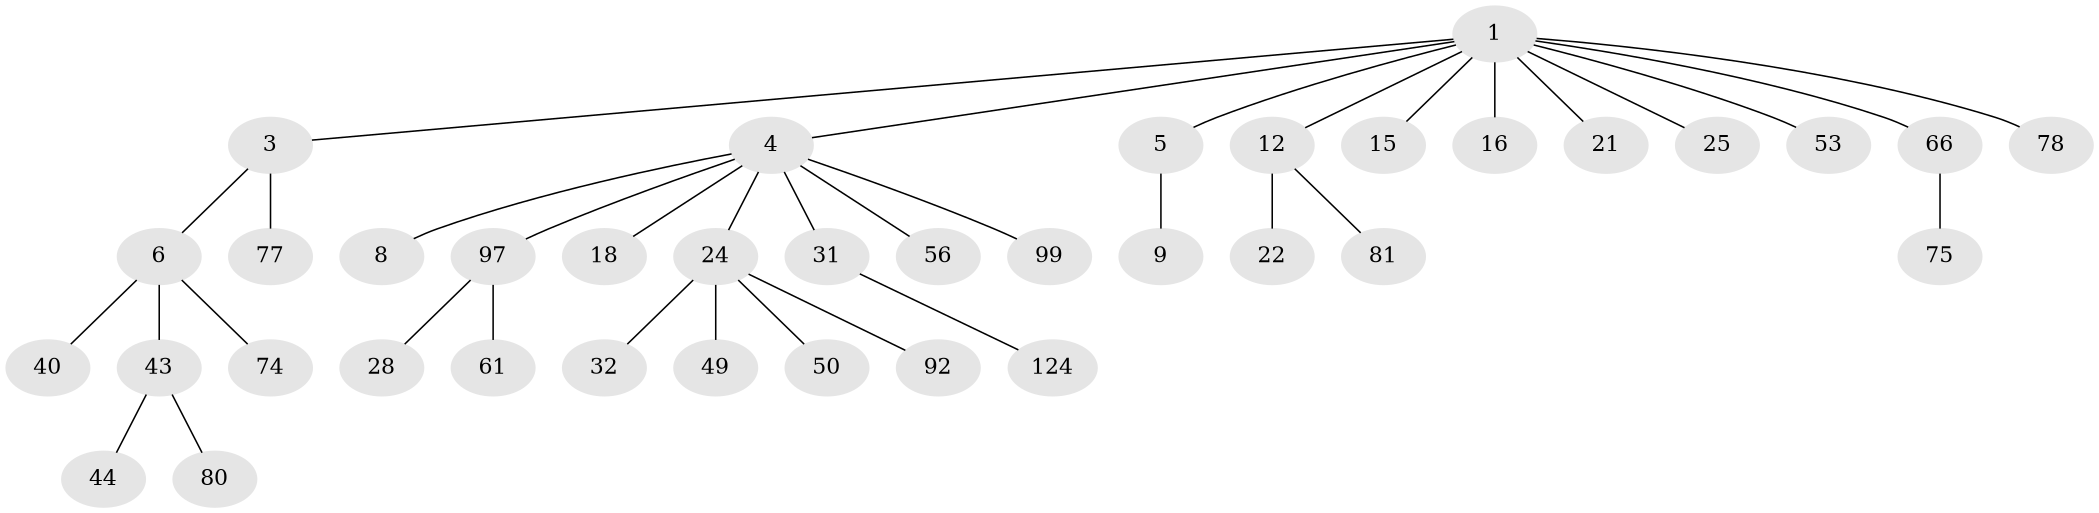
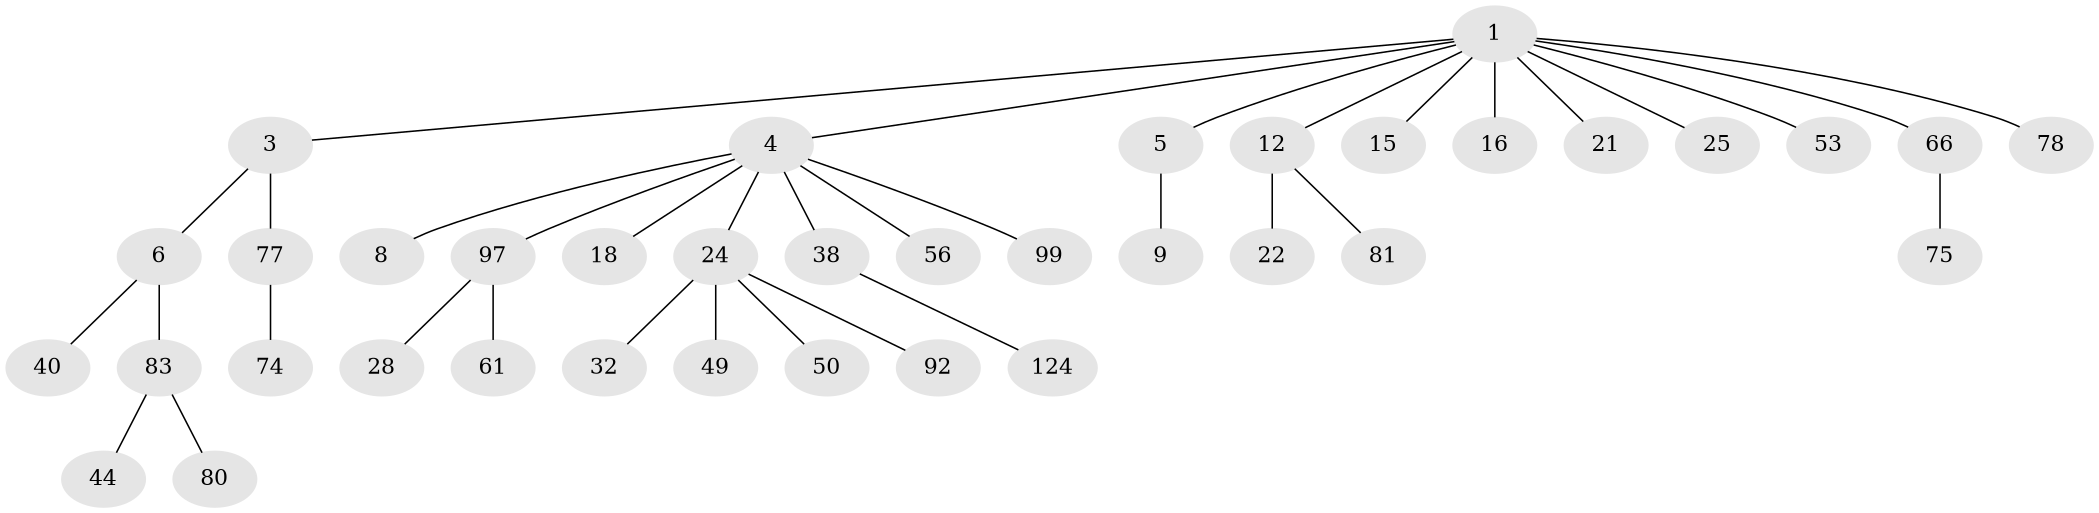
node "31": label "31" -> "38"
edge "6" -- "74": now "77" -- "74"
node "43": label "43" -> "83"
